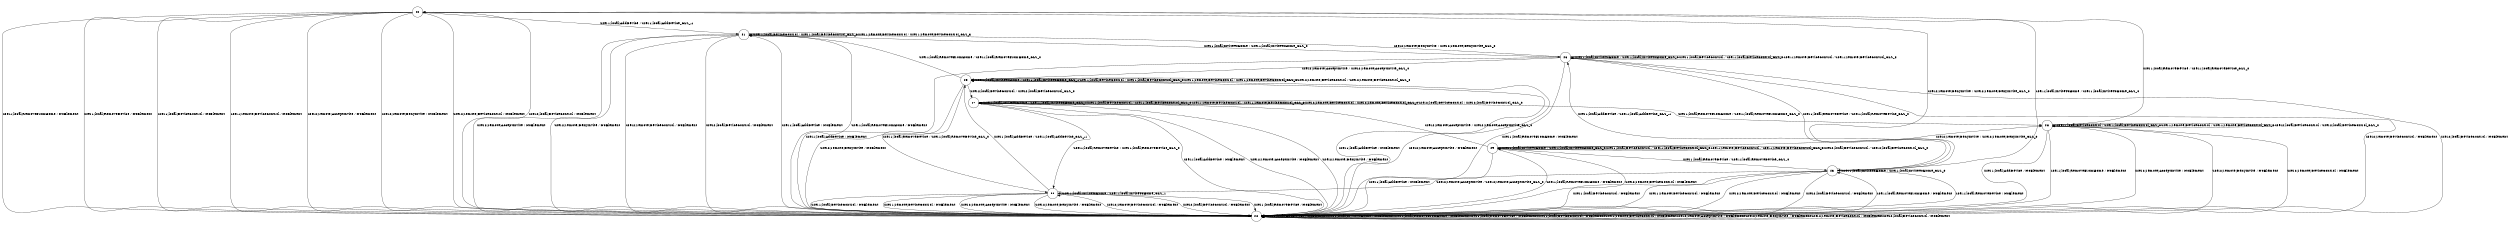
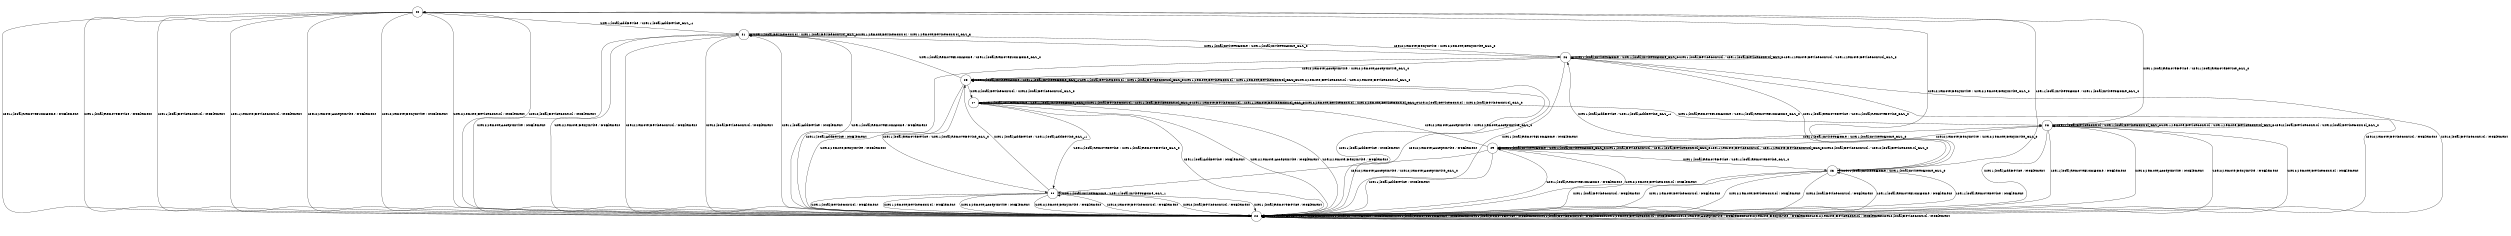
edge "s8" -> "s9": added, label "user1|local|InviteToHome / user1|local|InviteToHome_CLS_0"
edge "s3" -> "s4": now "s9" -> "s4"
